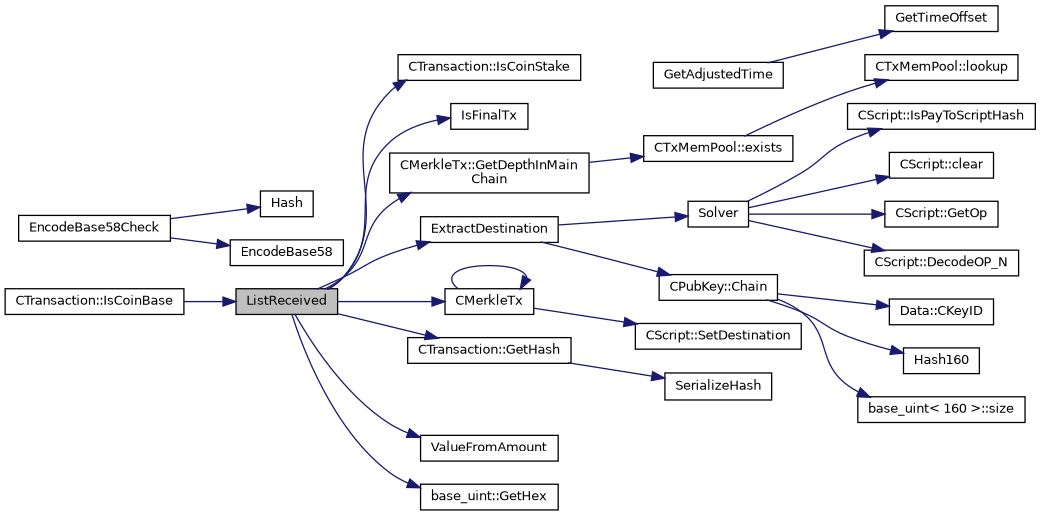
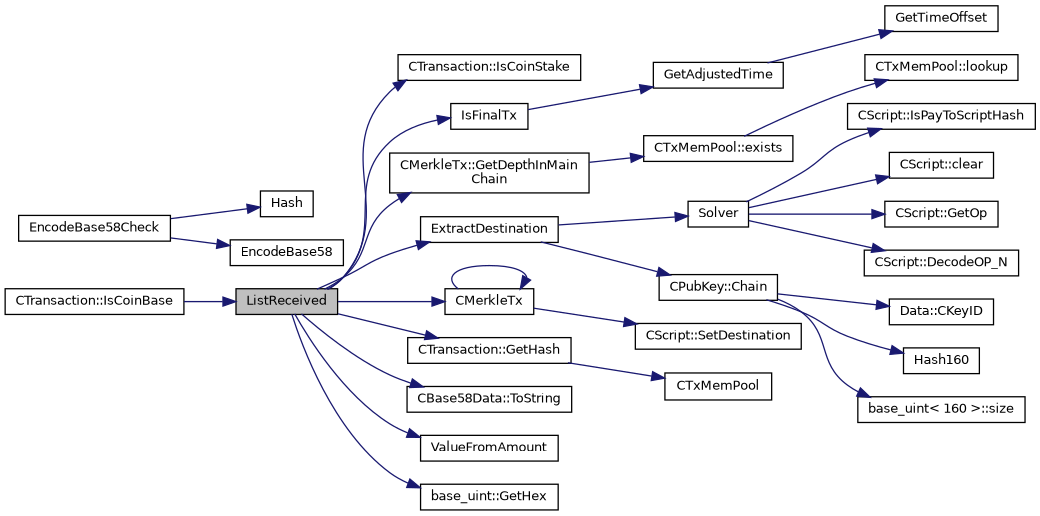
edge "IsFinalTx" -> "GetAdjustedTime": added
node "SerializeHash": label "SerializeHash" -> "CTxMemPool"
node "CBase58Data::ToString": added
